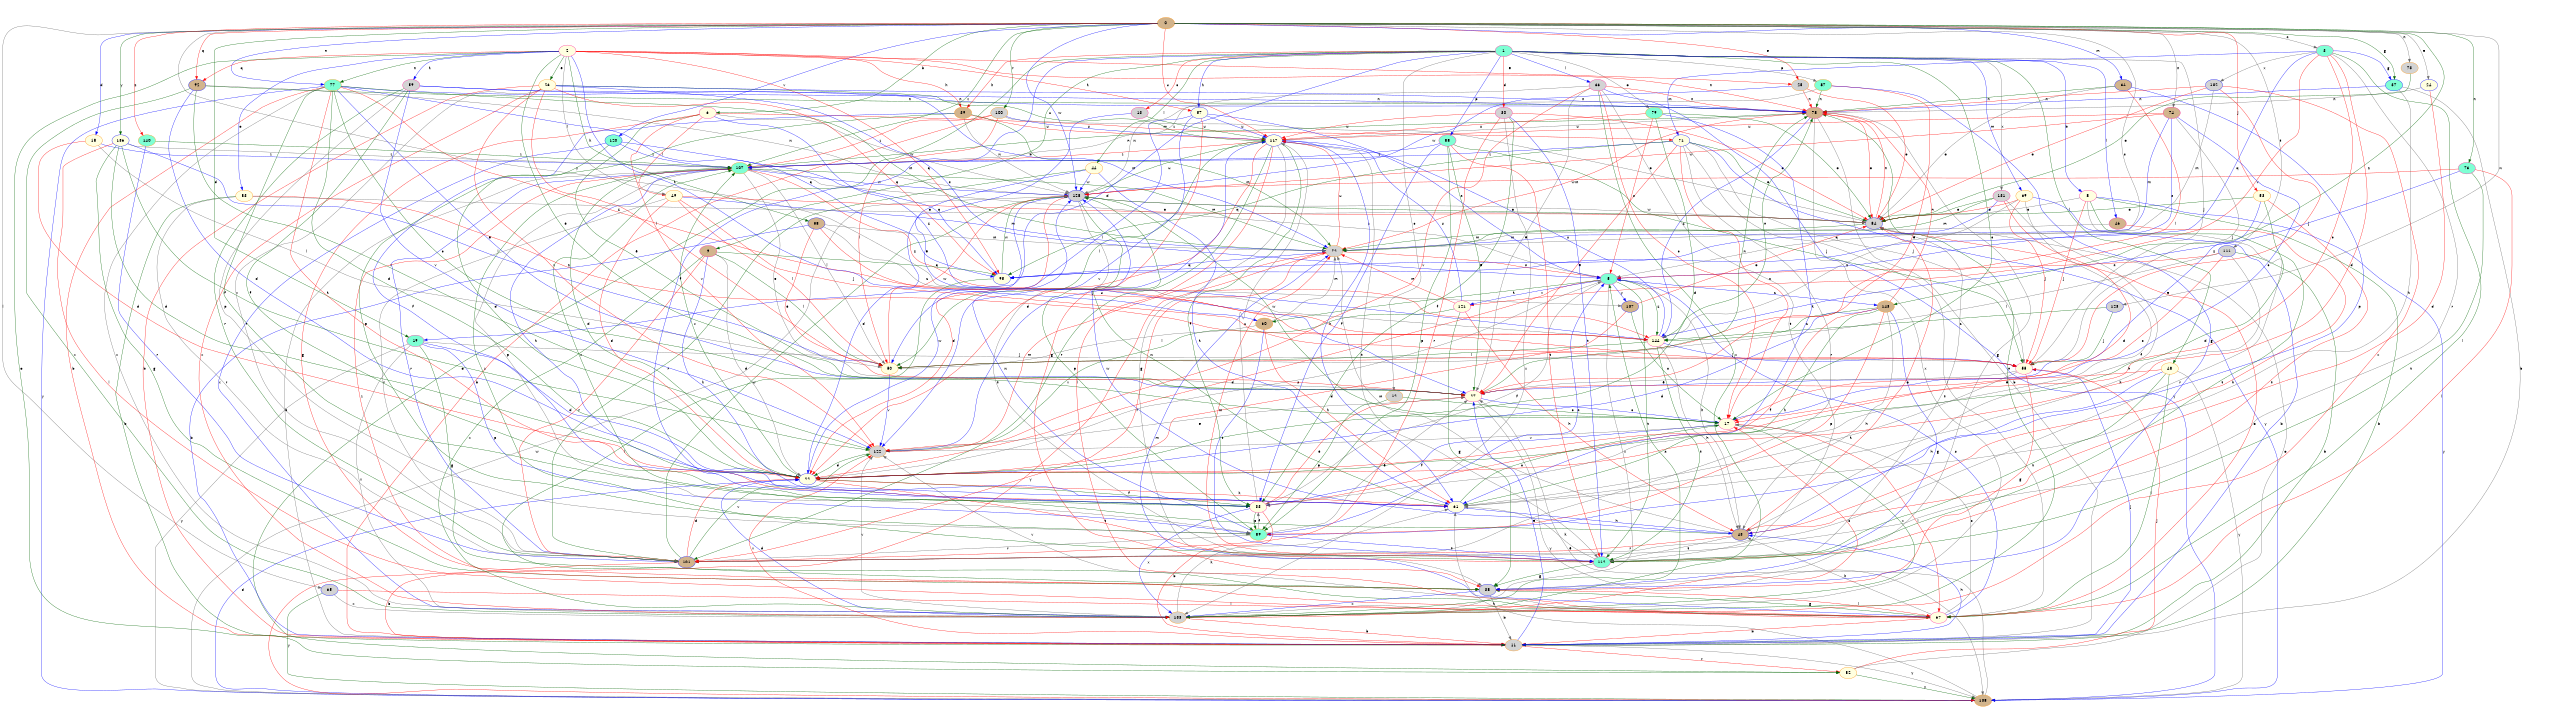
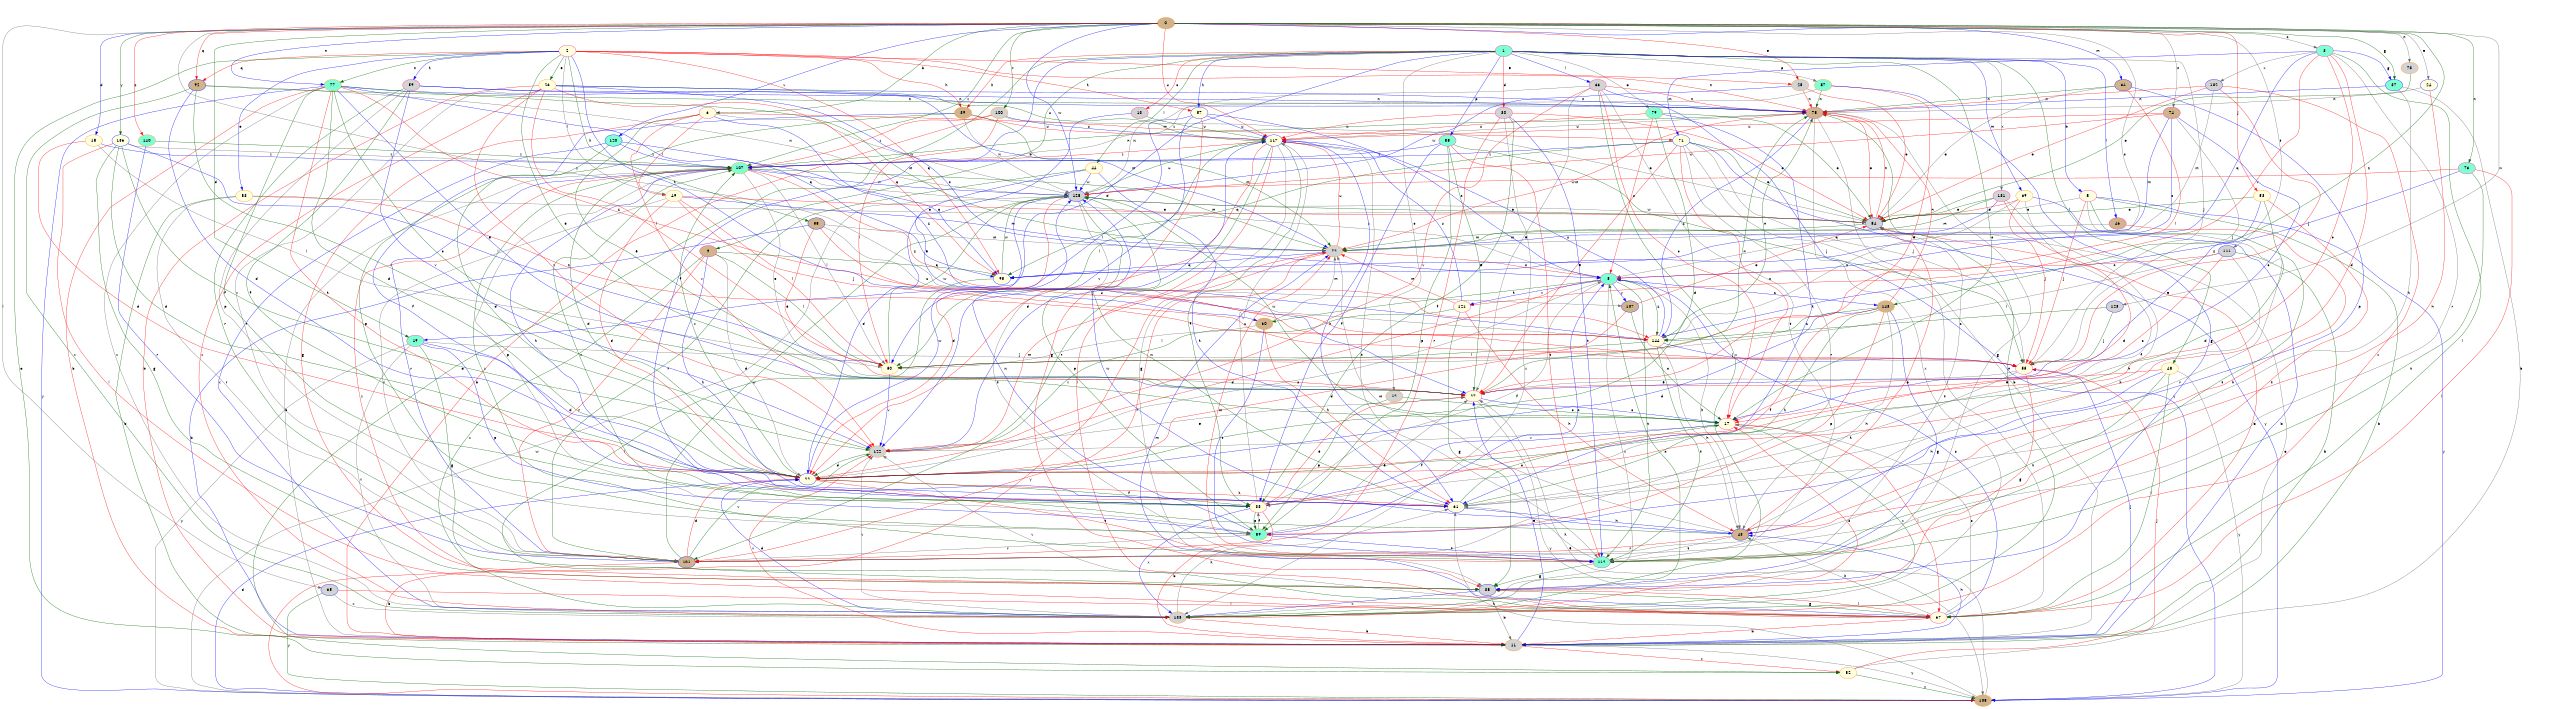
edge "50" -> "128": color red -> darkgreen
edge "24" -> "43": label "d" -> "h"
